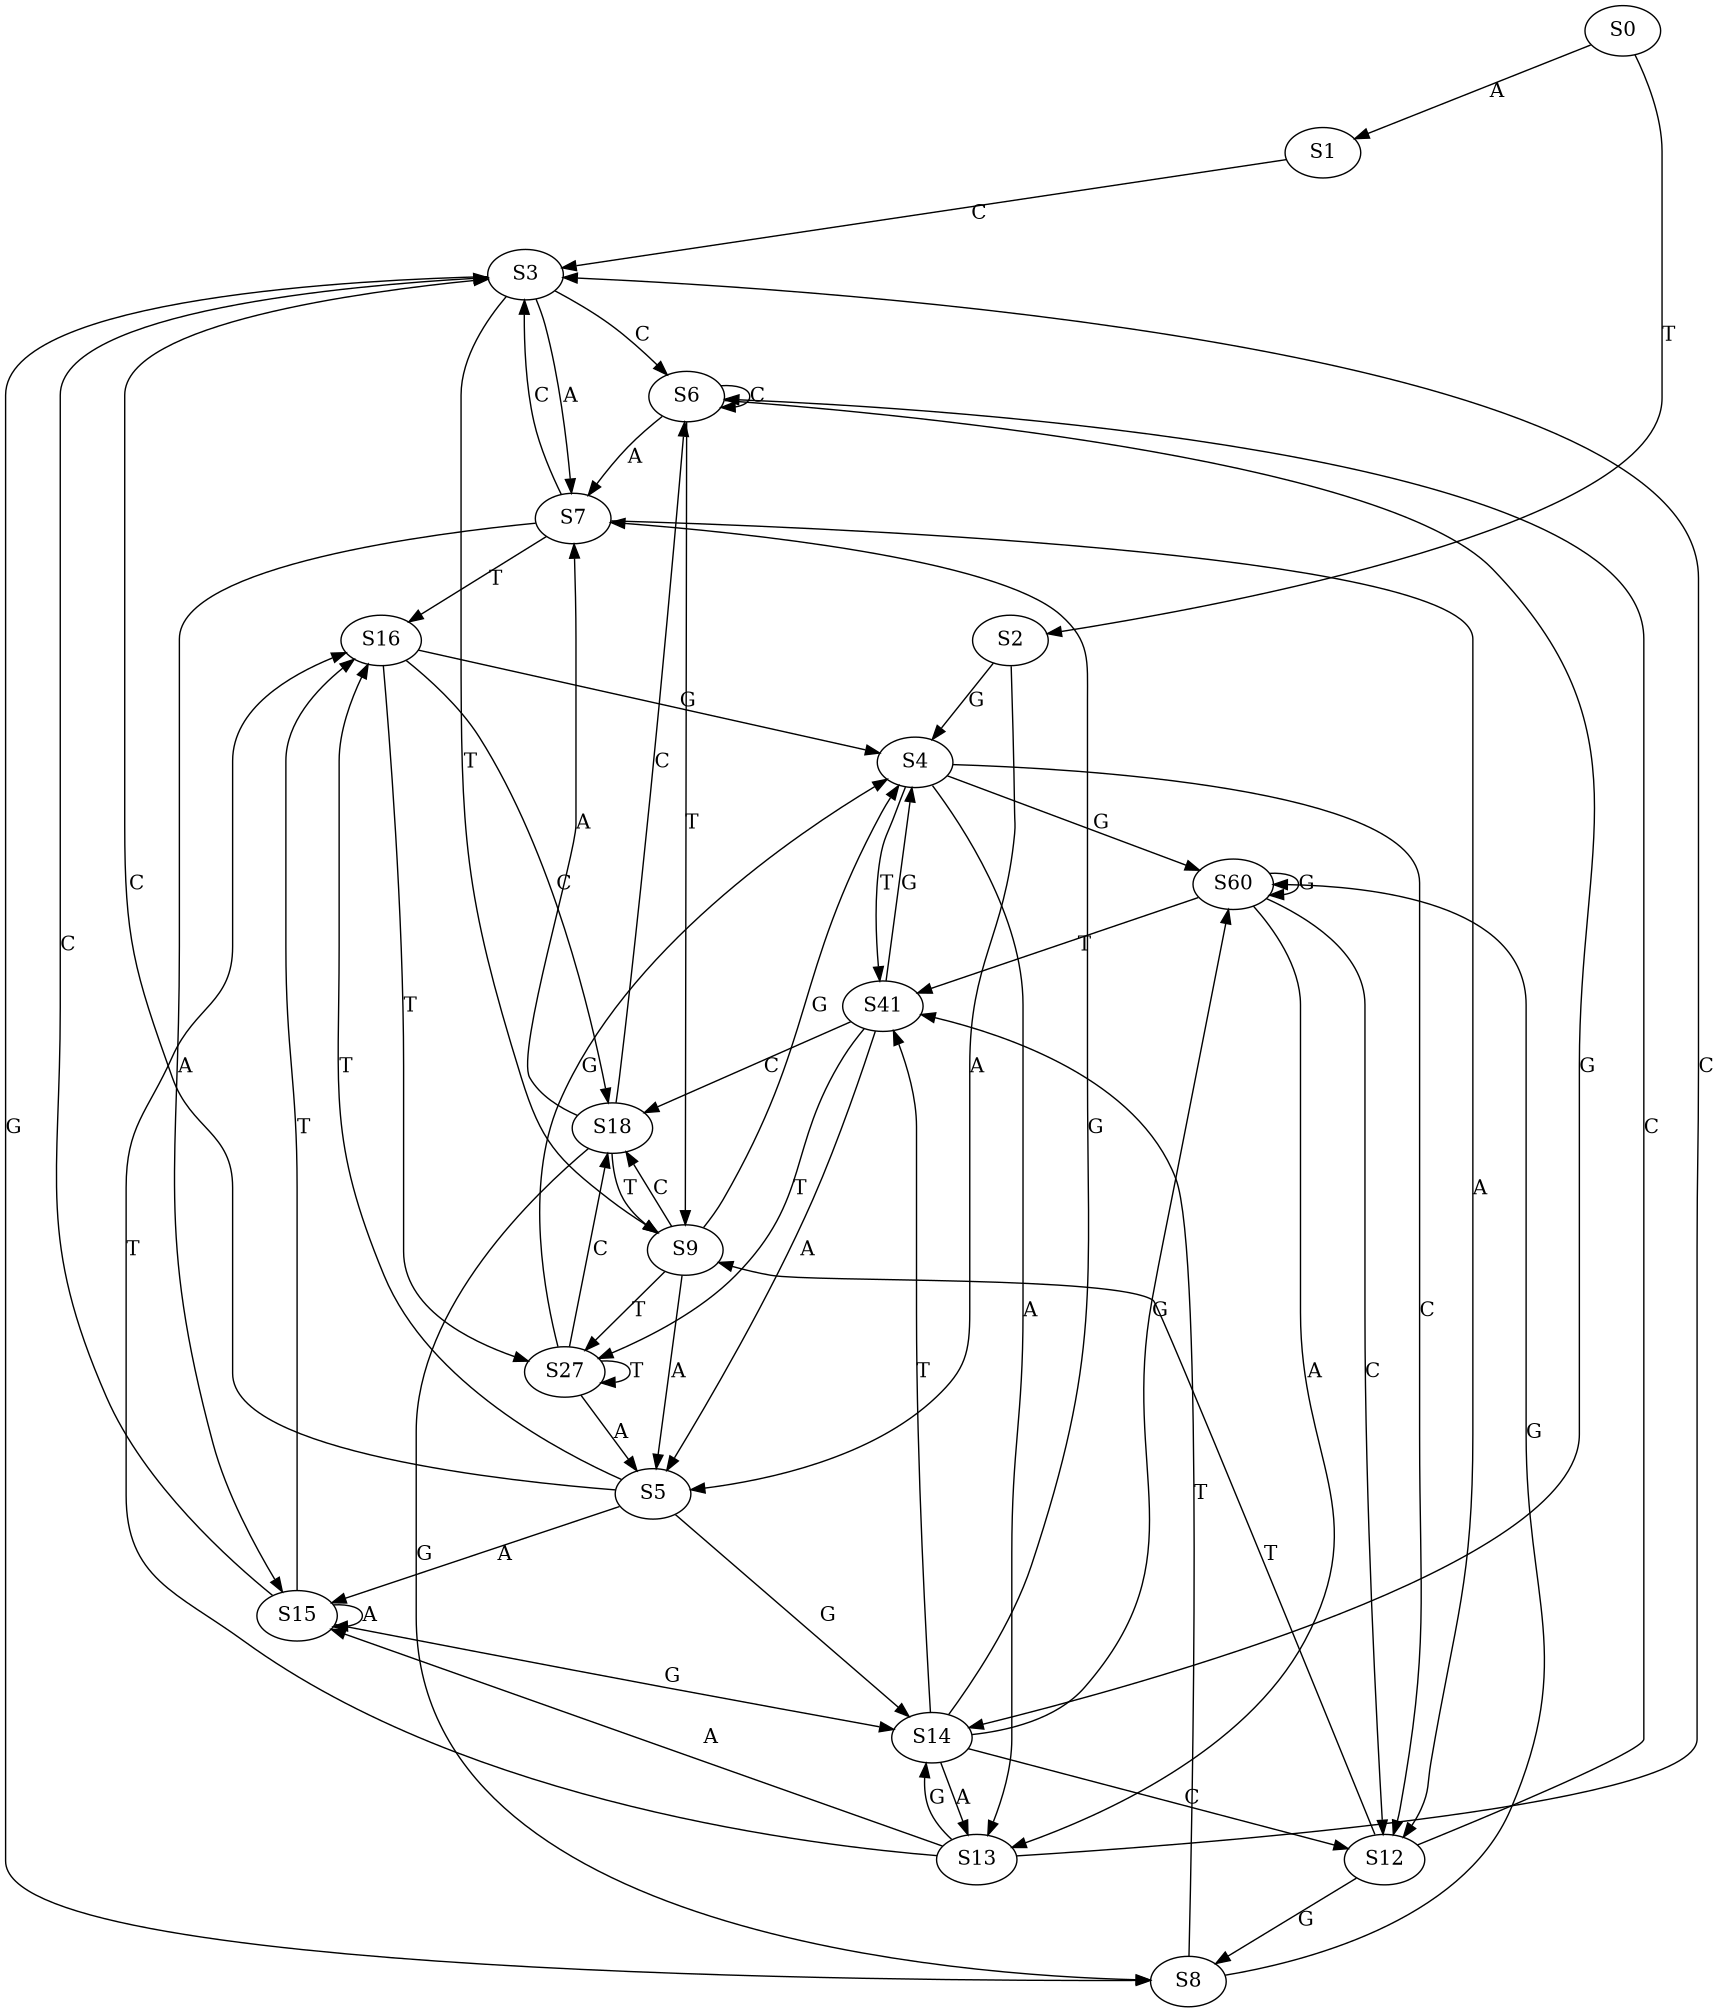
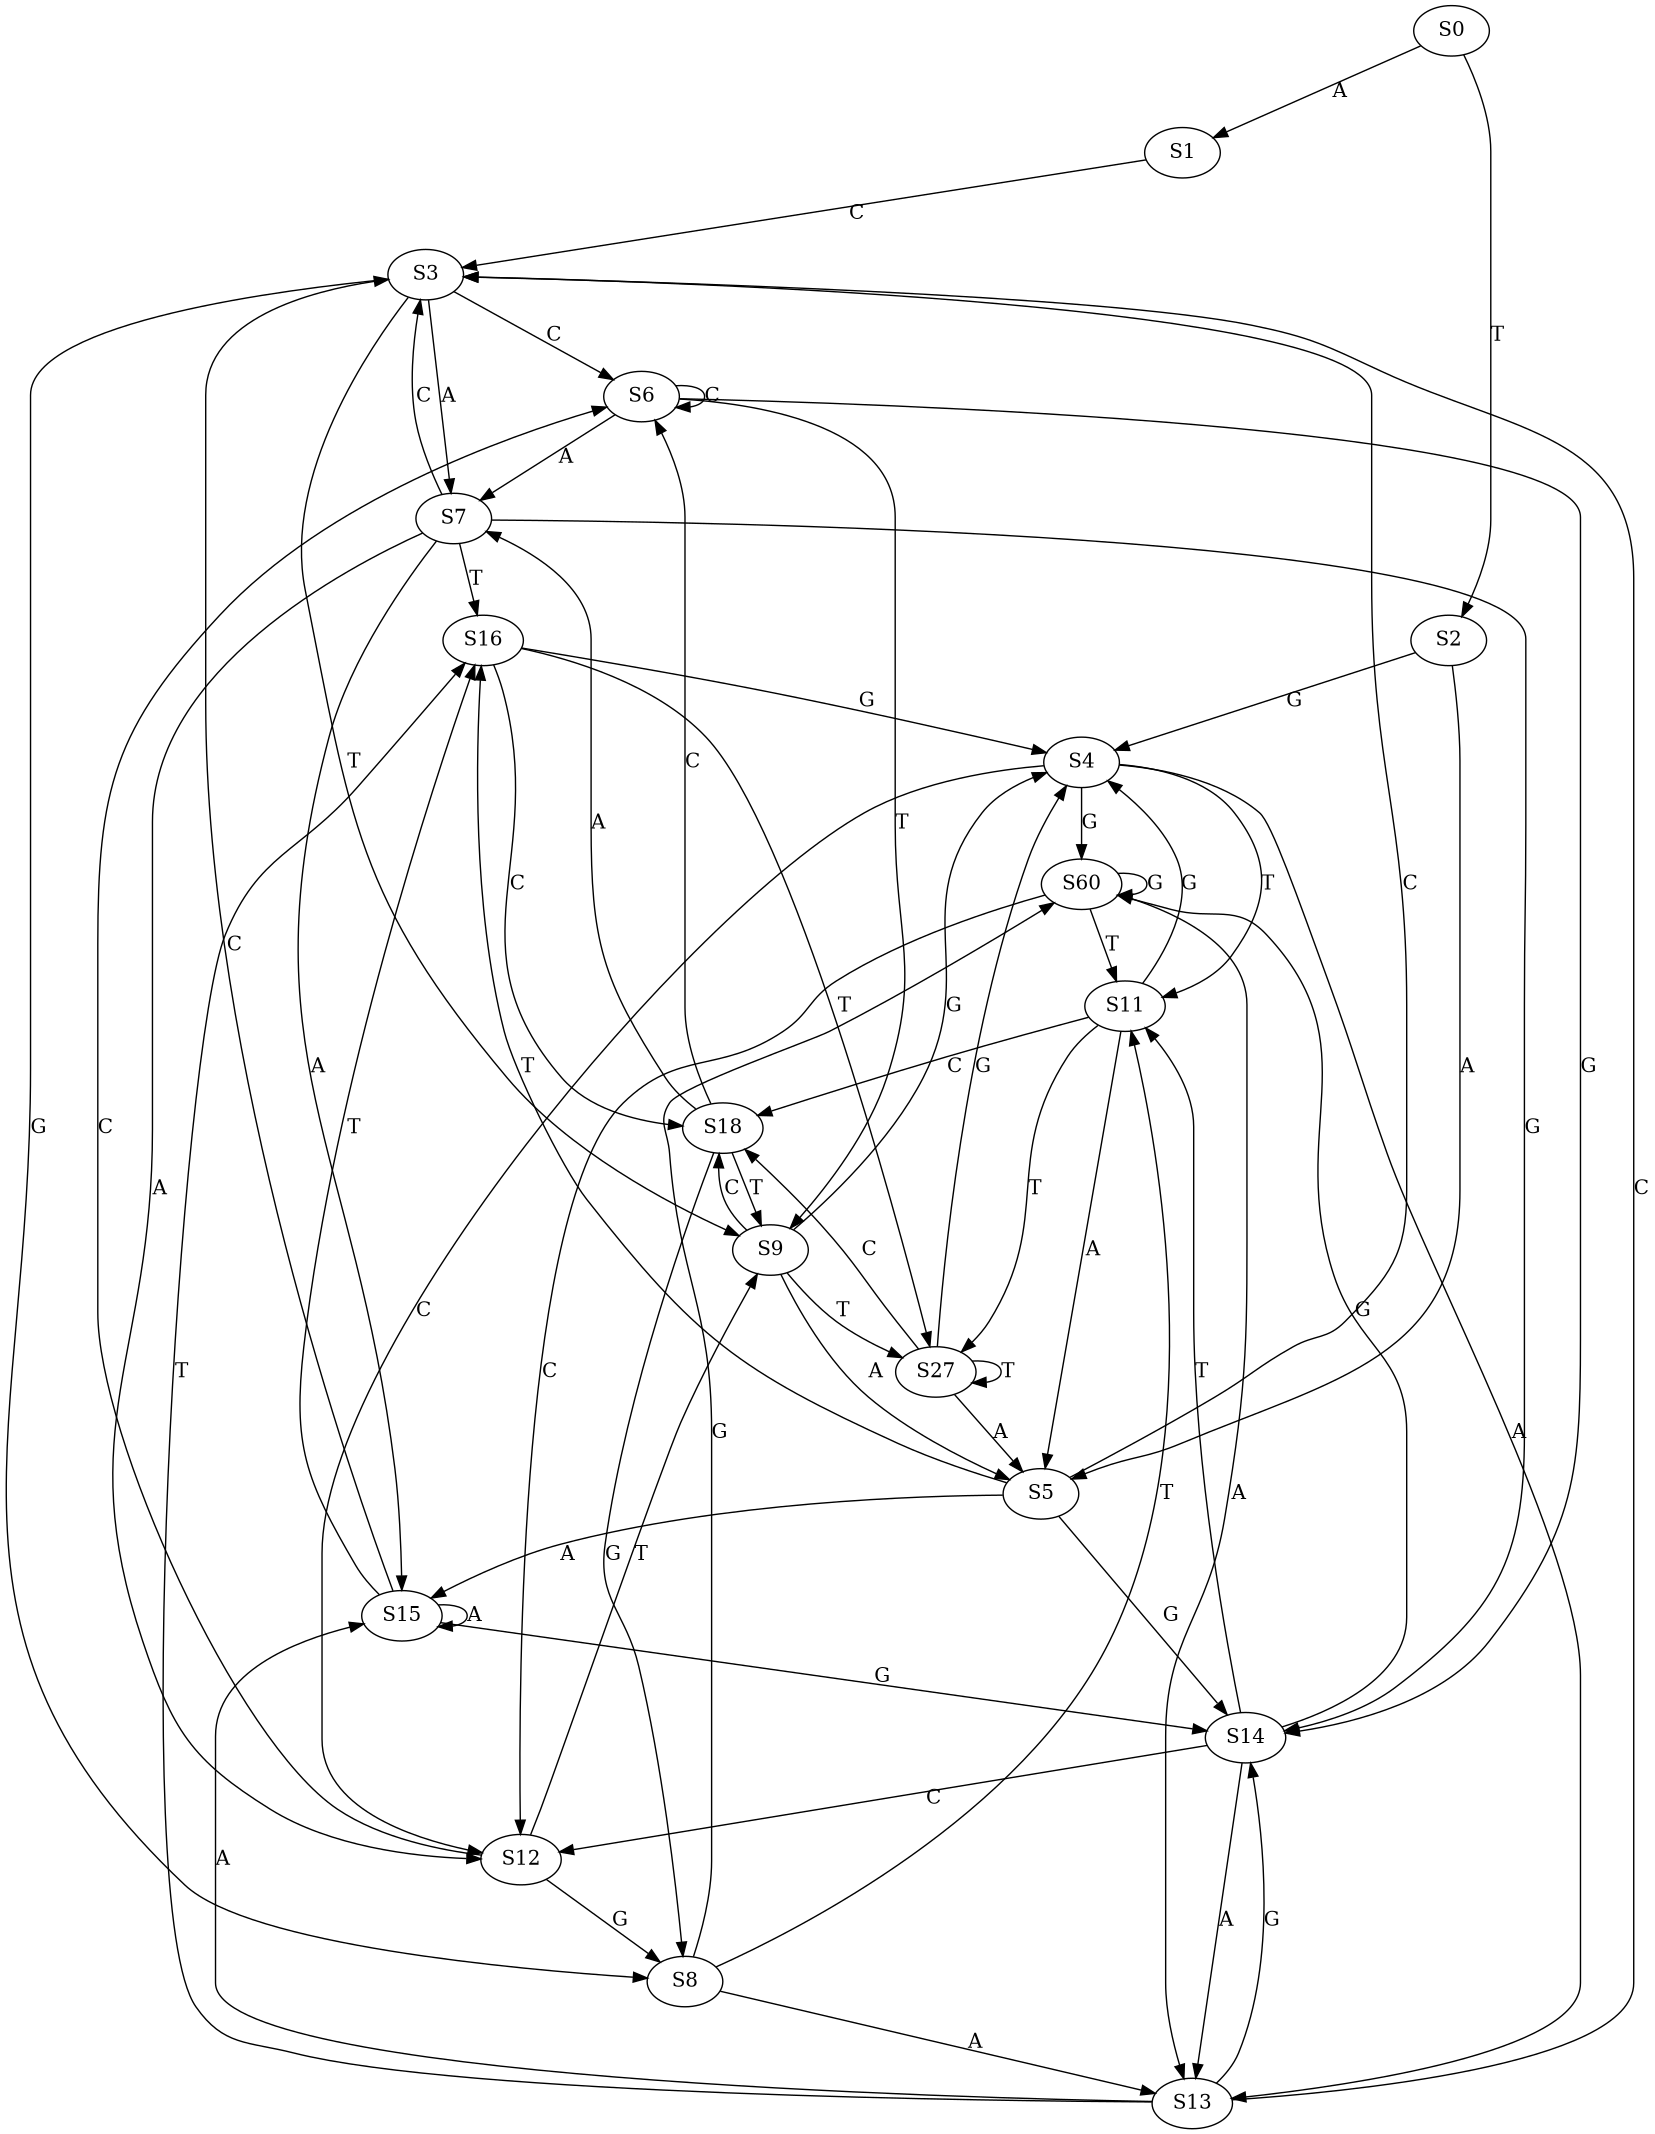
edge "S14" -> "S7": reversed
node "S41": label "S41" -> "S11"
edge "S8" -> "S13": added, label "A"
